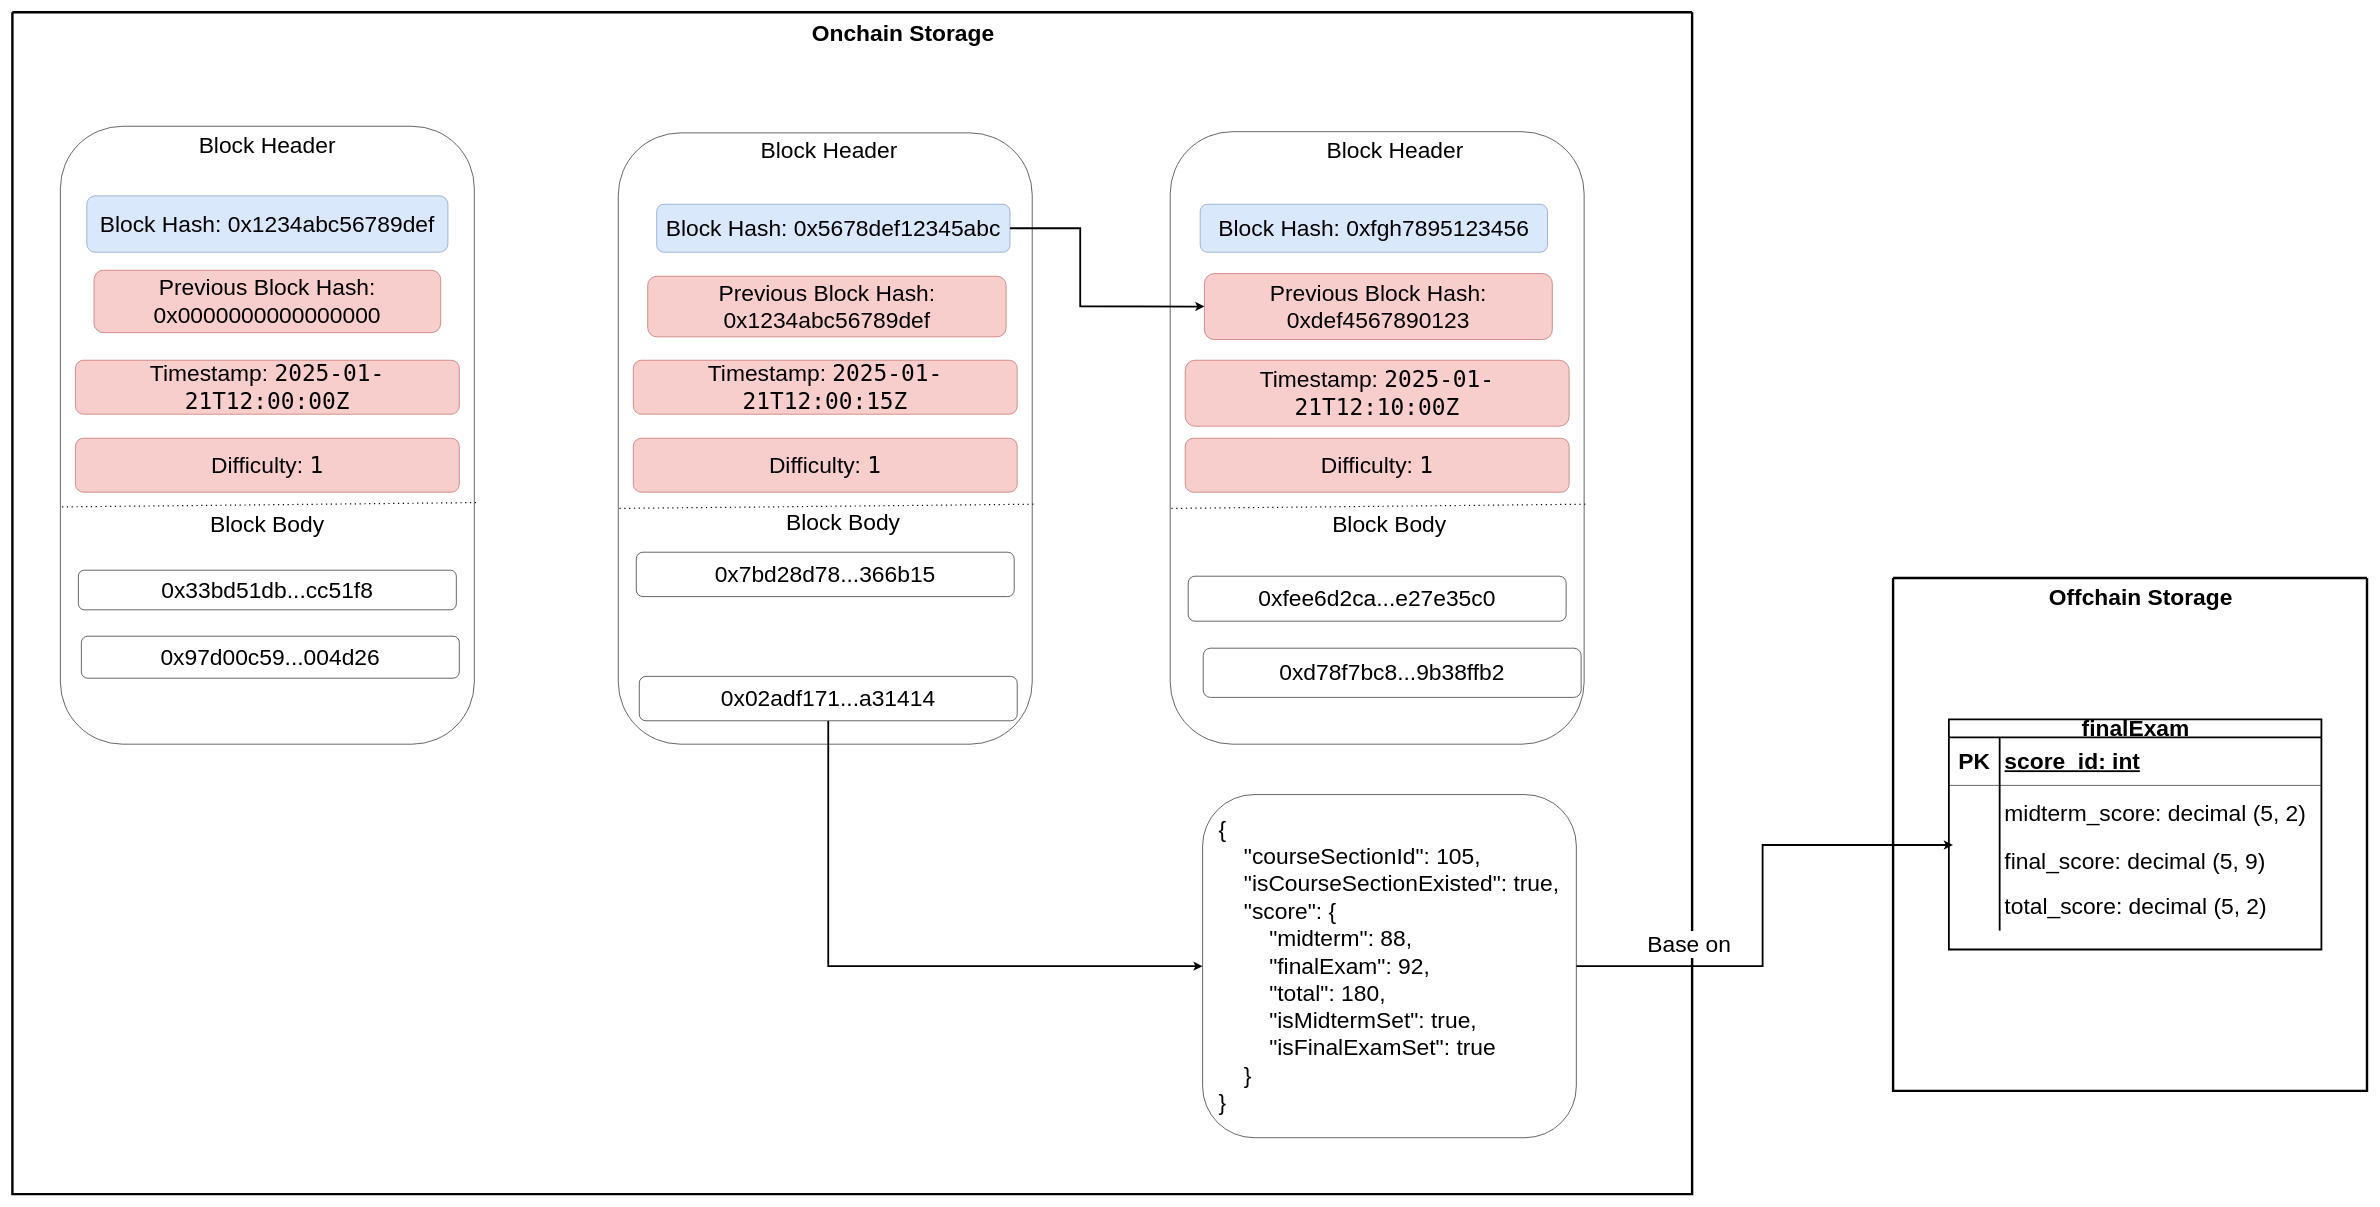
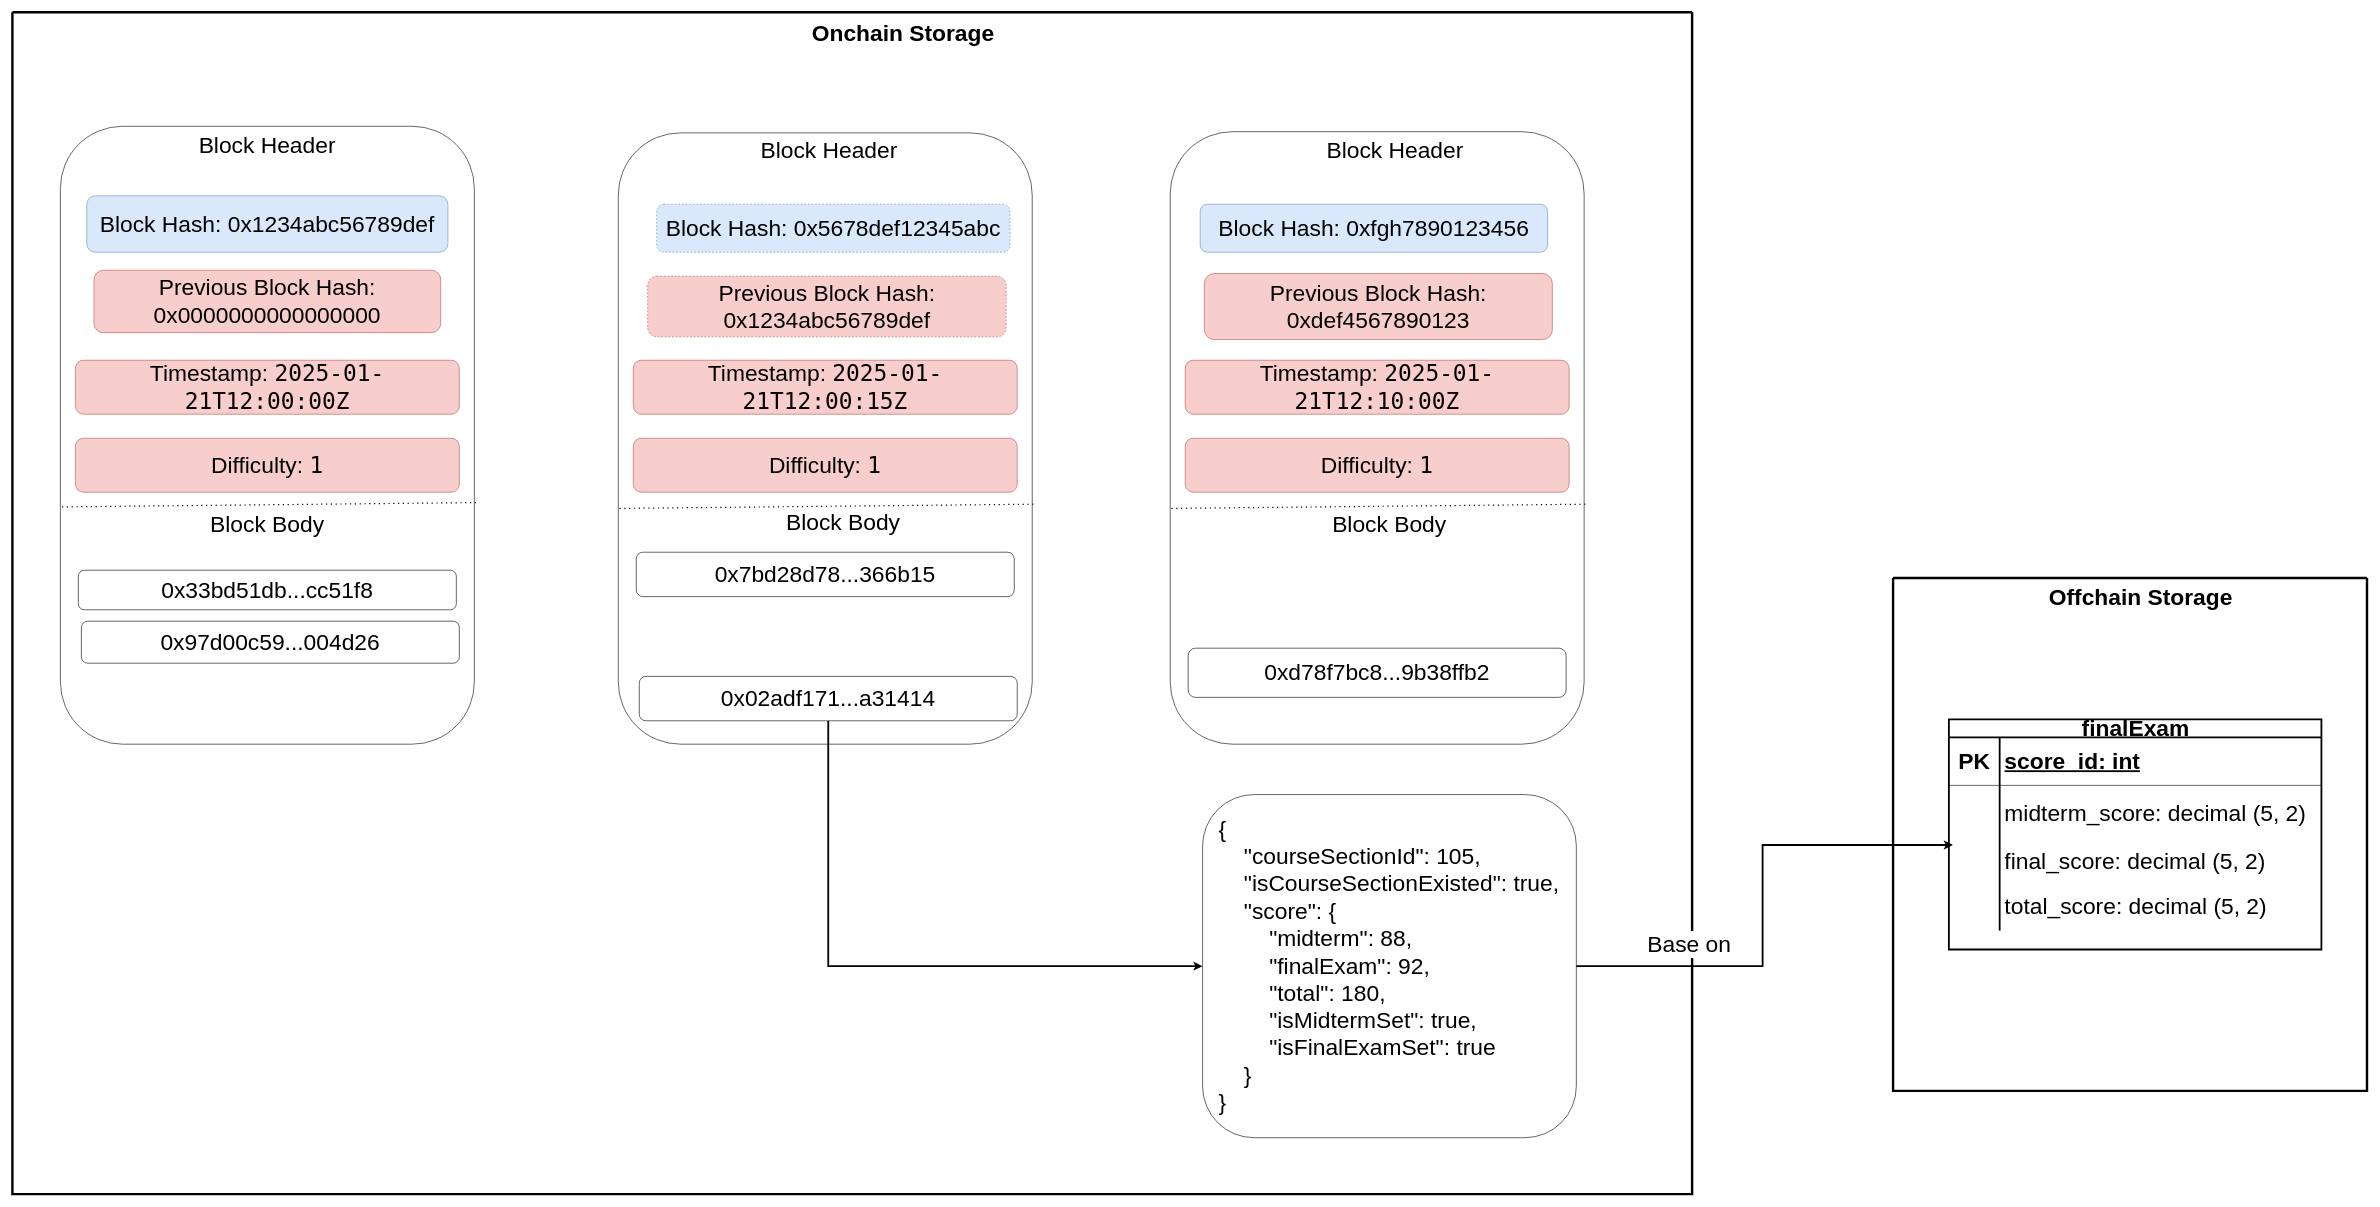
node "Block Hash: 0x5678def12345abc": style solid -> dashed
node "Block Hash: 0xfgh7895123456": label "Block Hash: 0xfgh7895123456" -> "Block Hash: 0xfgh7890123456"
edge "Block Hash: 0x5678def12345abc" -> "Previous Block Hash: 0xdef4567890123": removed
node "Previous Block Hash: 0x1234abc56789def": style solid -> dashed
node "Timestamp: 2025-01-21T12:10:00Z": size 384x66 -> 384x54
node "0xfee6d2ca...e27e35c0": removed
node "0x97d00c59...004d26": moved (270, 657) -> (270, 642)
node "0xd78f7bc8...9b38ffb2": moved (1392, 673) -> (1377, 673)
node "final_score: decimal (5, 9)": label "final_score: decimal (5, 9)" -> "final_score: decimal (5, 2)"
